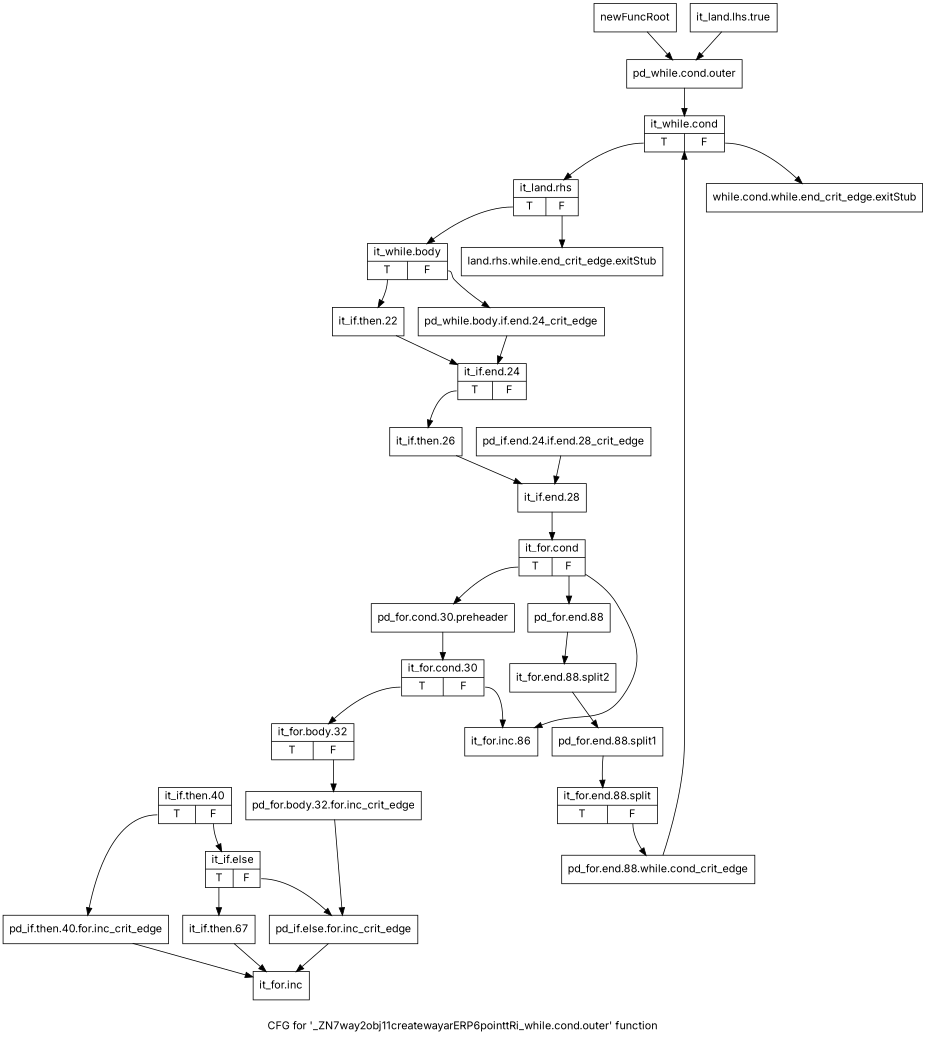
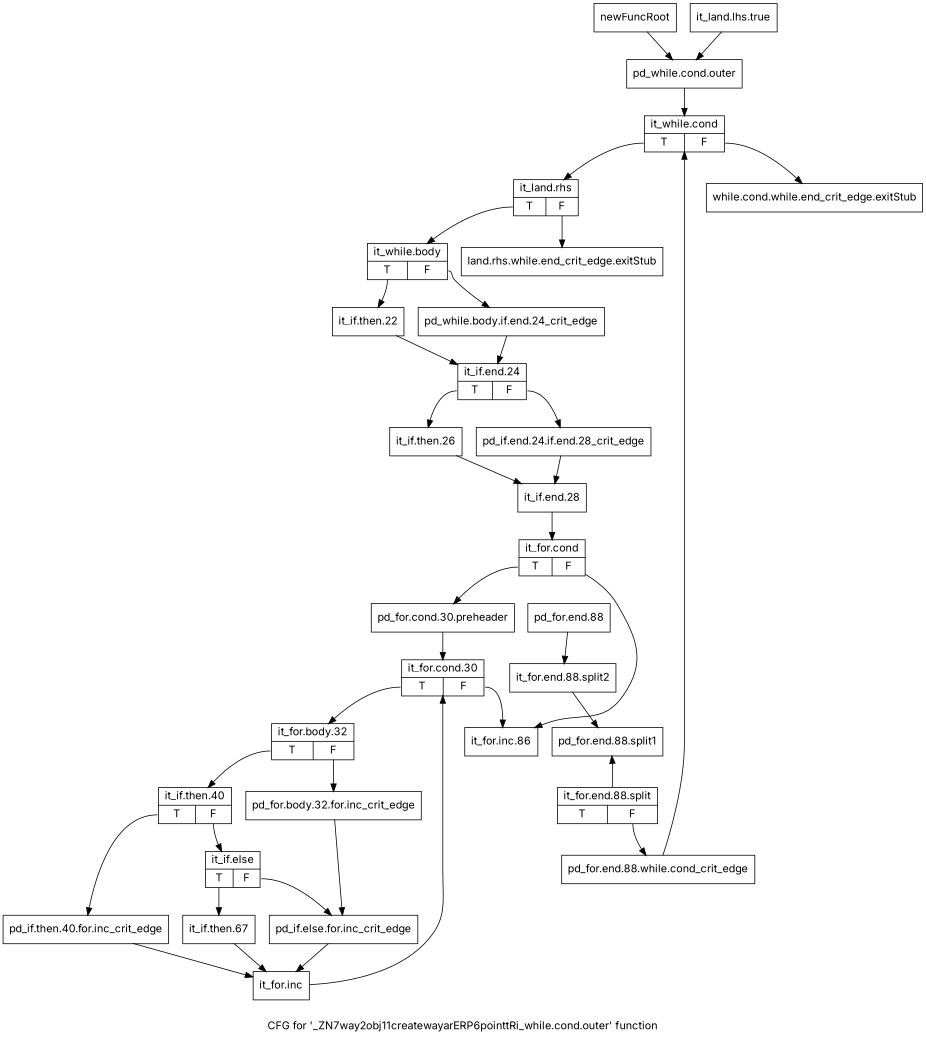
edge "it_if.end.24" -> "pd_if.end.24.if.end.28_crit_edge": added
edge "it_for.cond" -> "pd_for.end.88": removed
edge "it_for.body.32" -> "it_if.then.40": added
edge "pd_for.end.88.split1" -> "it_for.end.88.split": reversed
edge "it_for.inc" -> "it_for.cond.30": added
